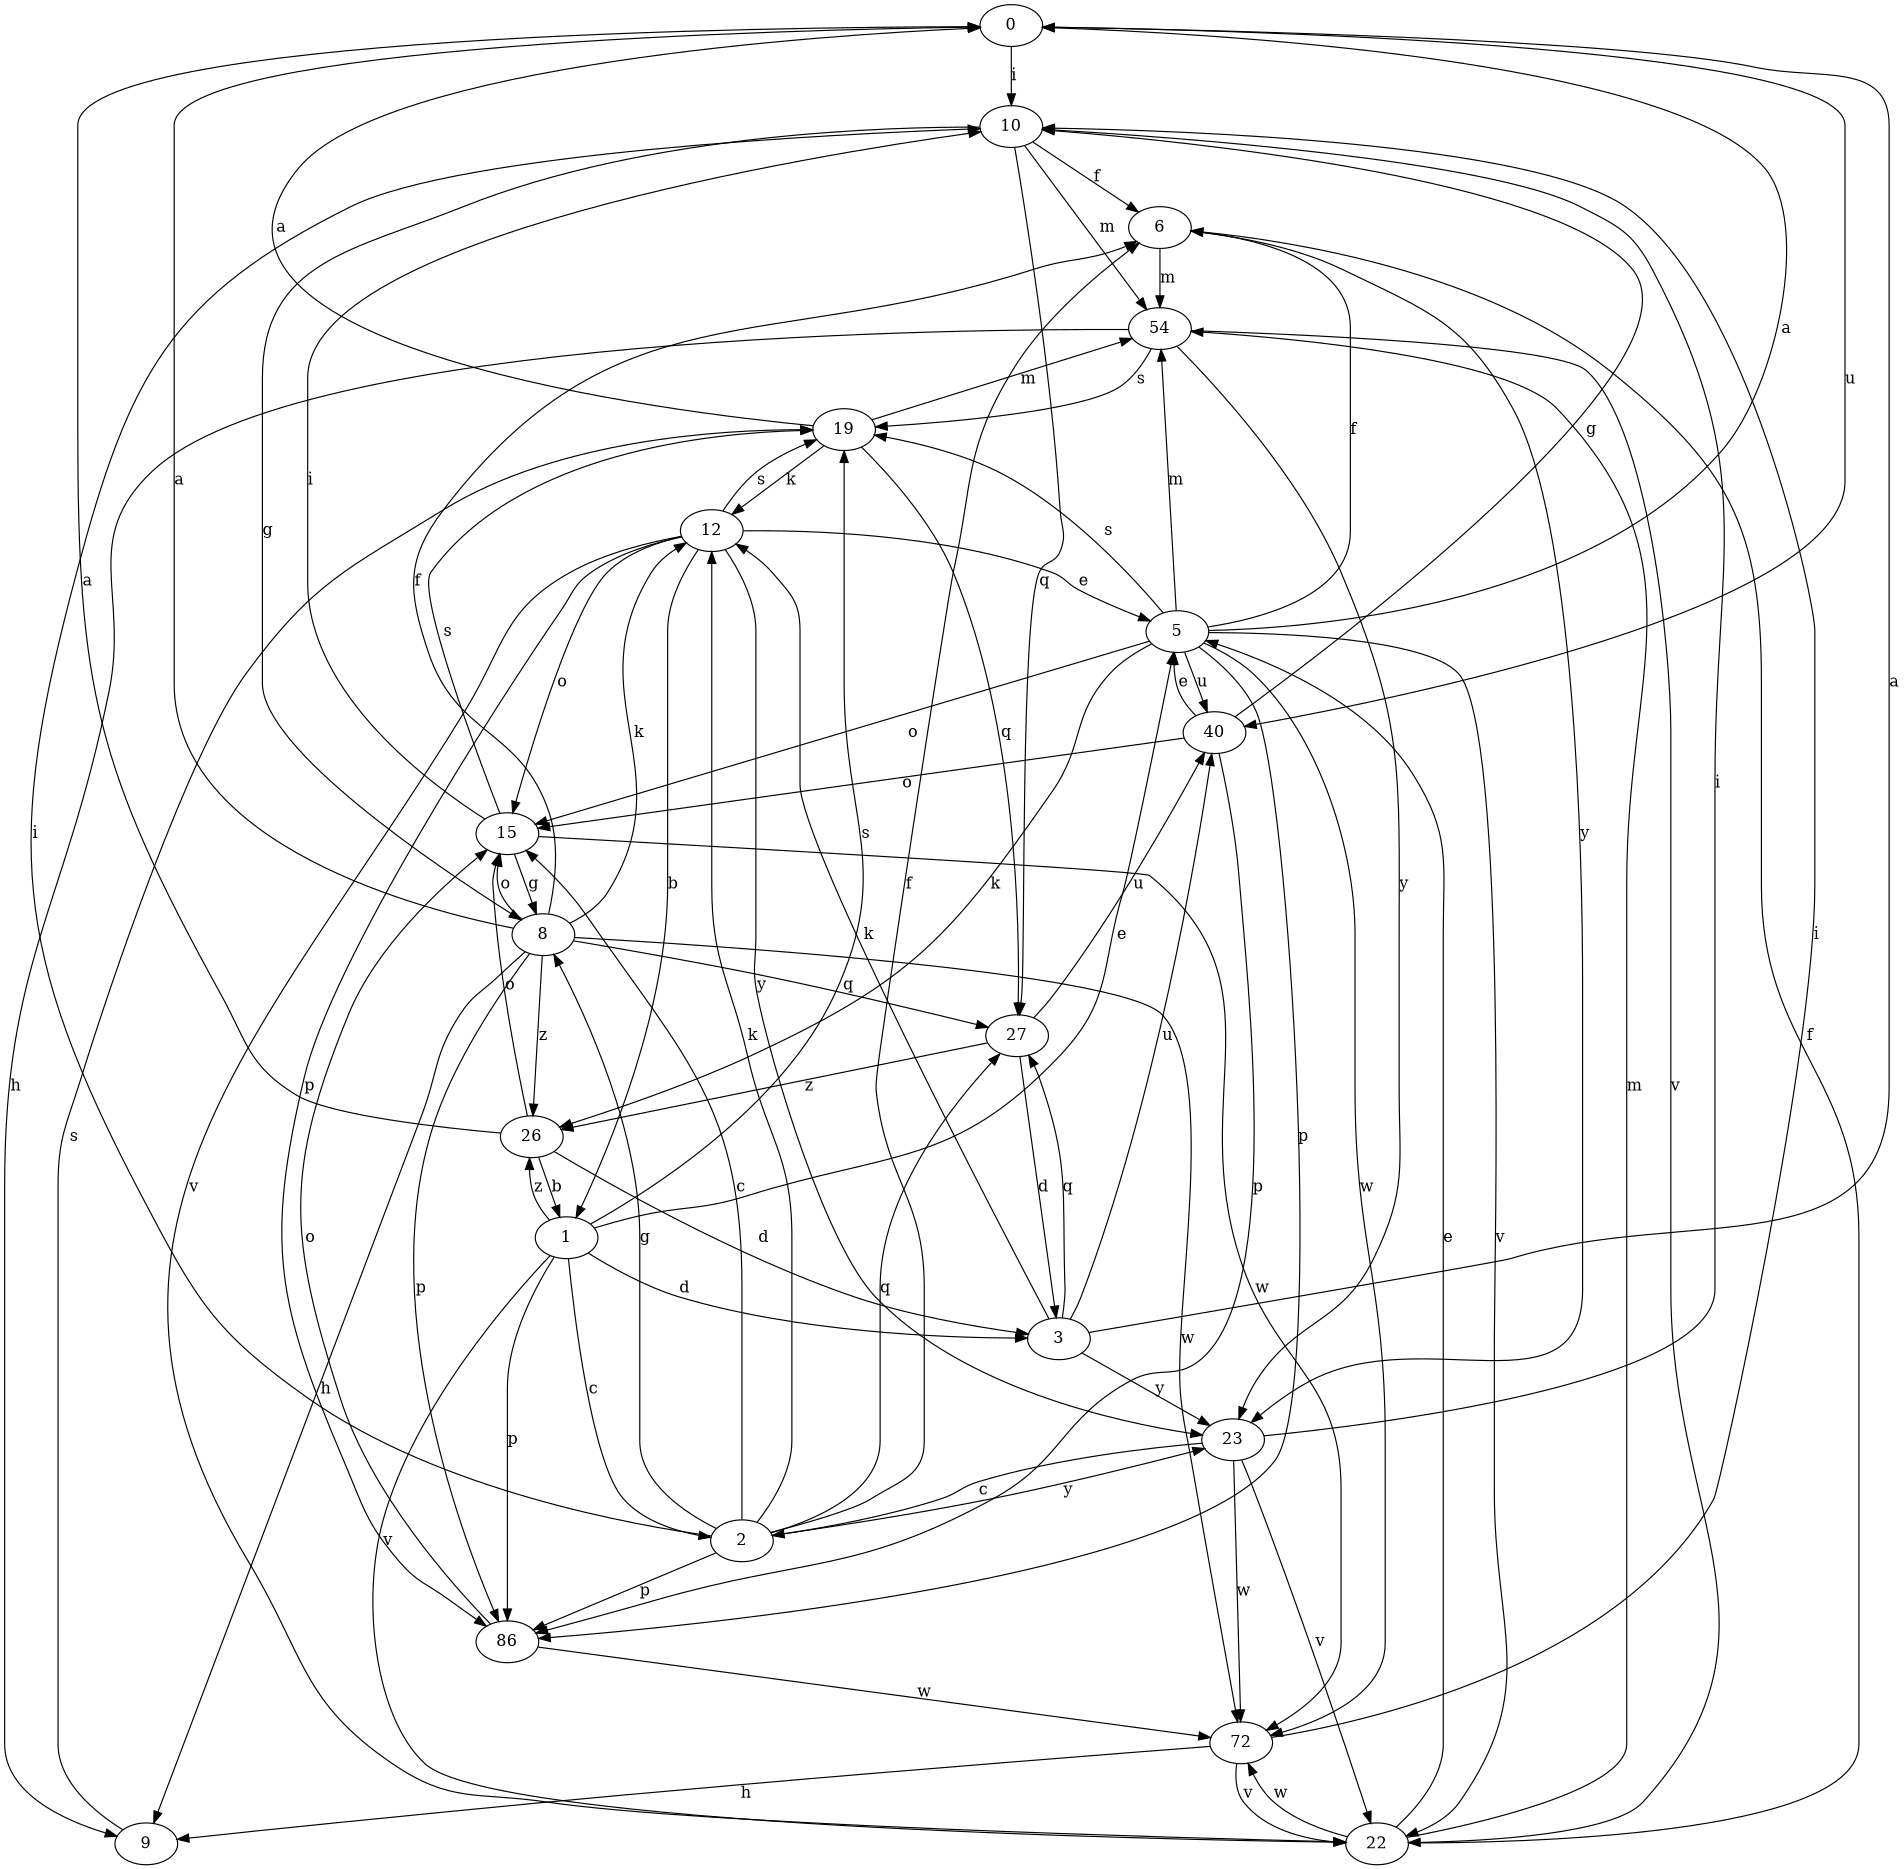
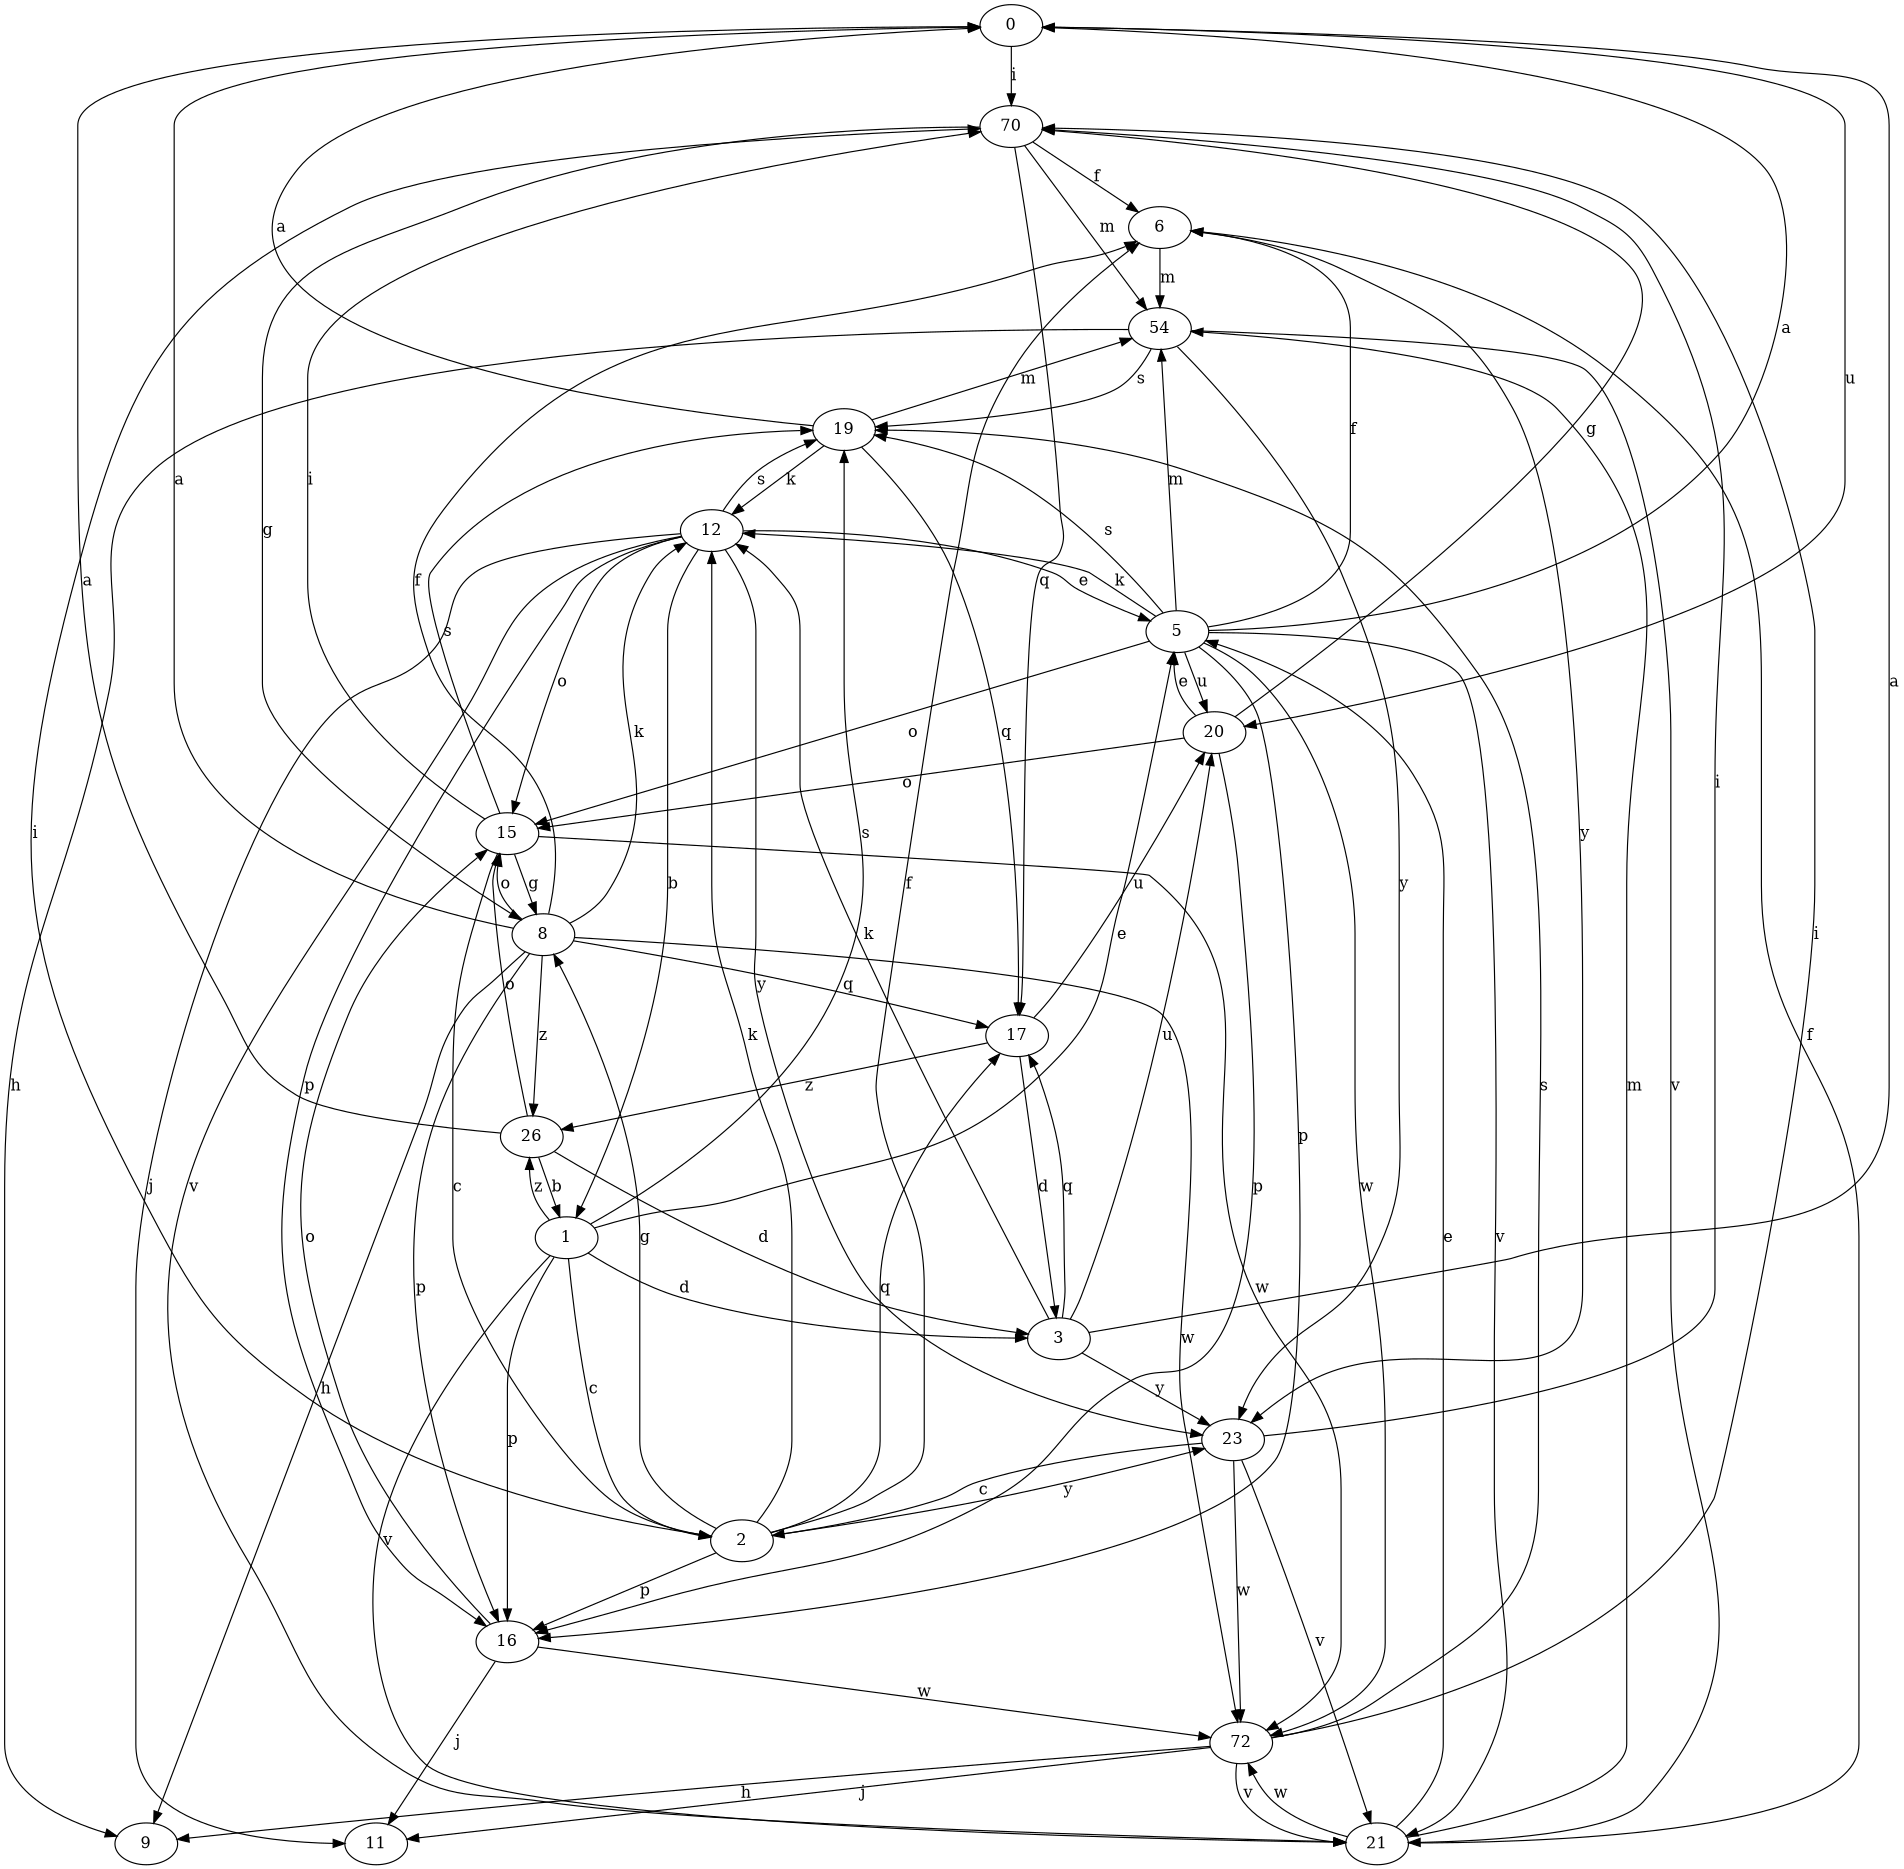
node "10": label "10" -> "70"
node "40": label "40" -> "20"
edge "9" -> "19": now "72" -> "19"
edge "5" -> "26": now "5" -> "12"
node "27": label "27" -> "17"
edge "2" -> "15": reversed
node "86": label "86" -> "16"
node "11": added
node "22": label "22" -> "21"
